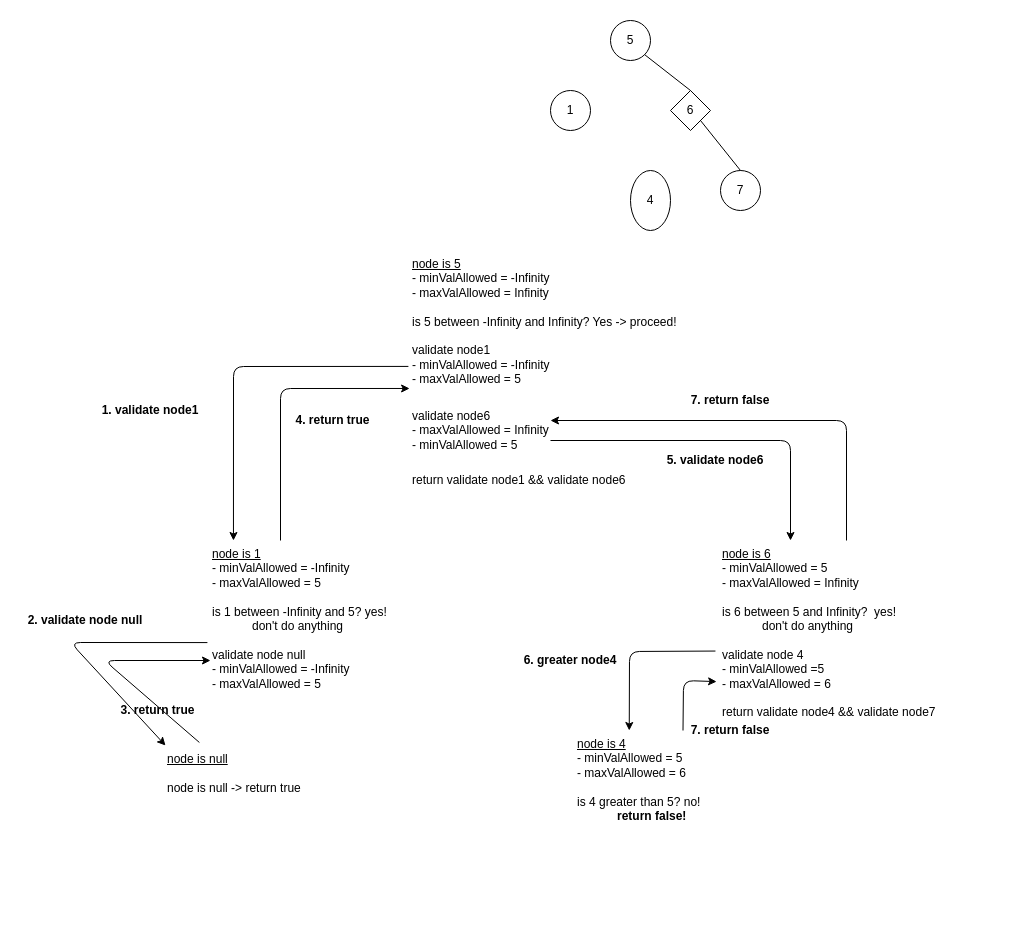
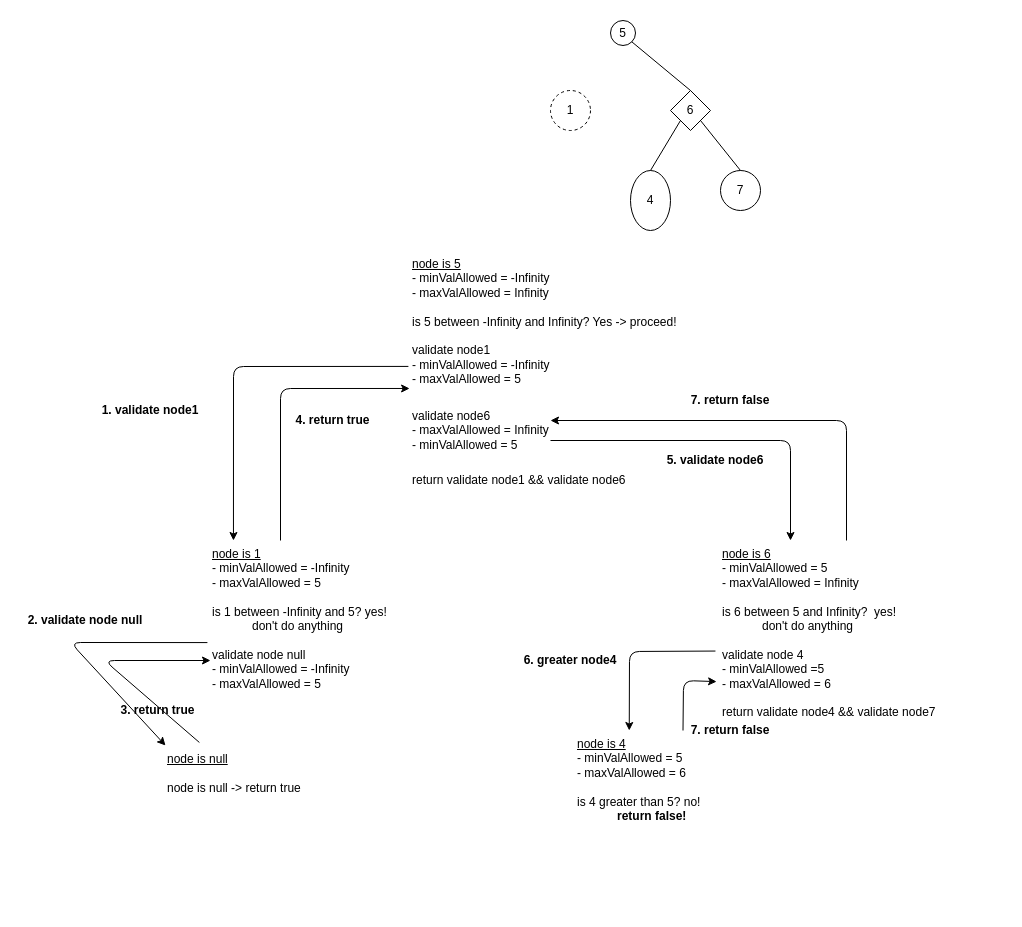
node "5": size 40x40 -> 25x25
node "1": style solid -> dashed
edge "6" -- "4": added
